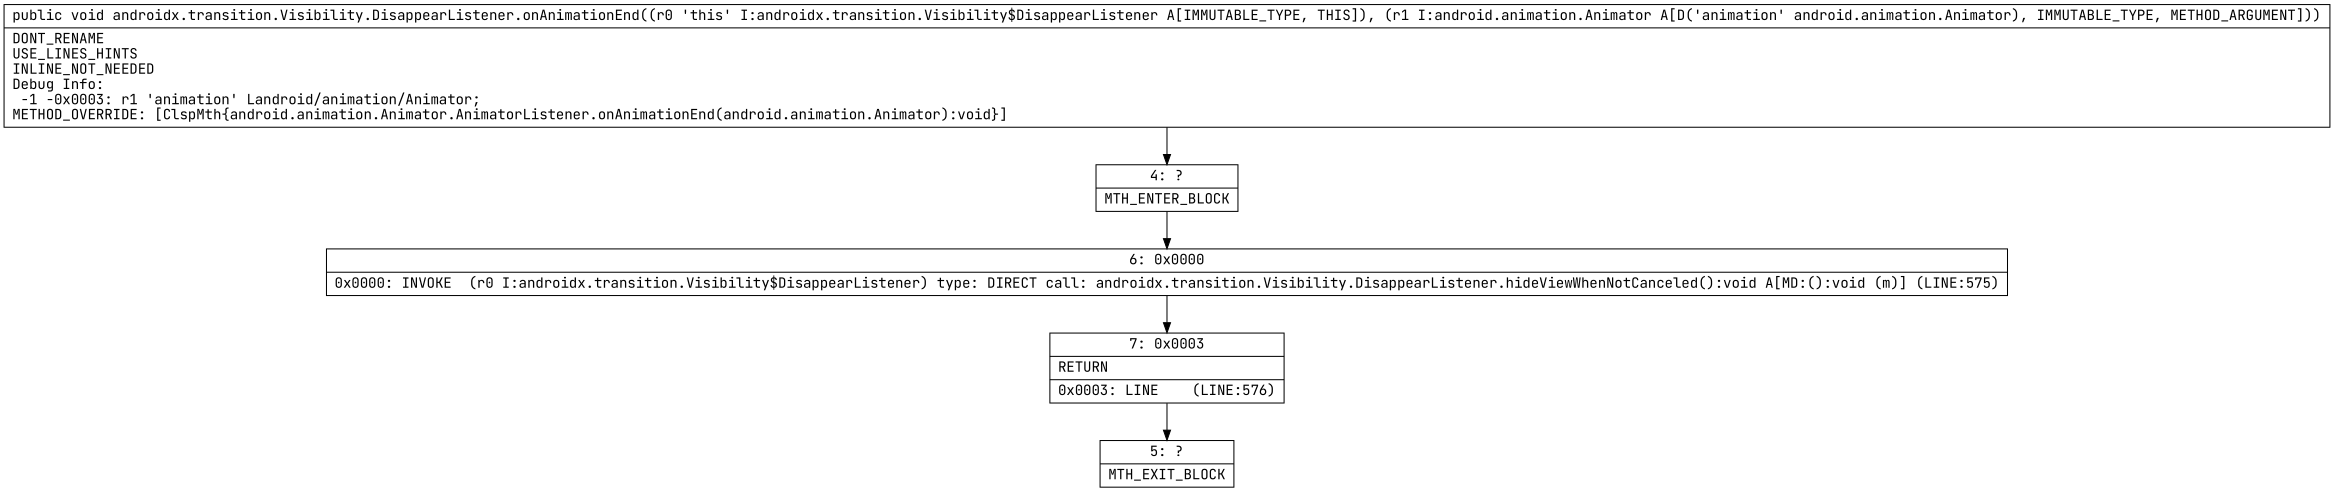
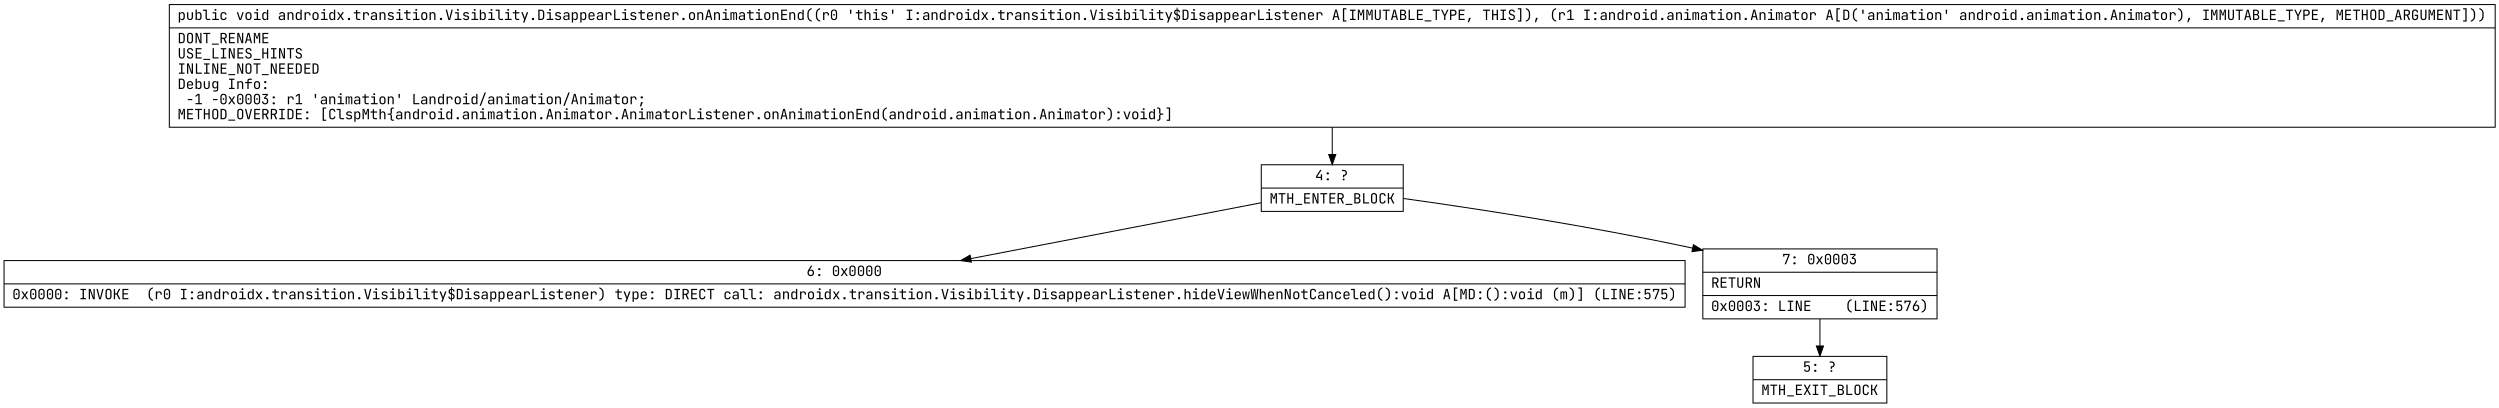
edge "6: 0x0000" -> "7: 0x0003": now "4: ?" -> "7: 0x0003"
